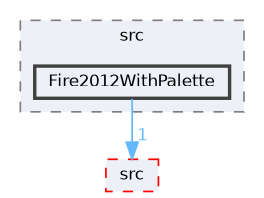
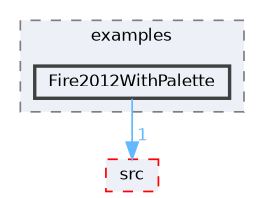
cluster "src": label "src" -> "examples"
